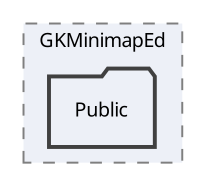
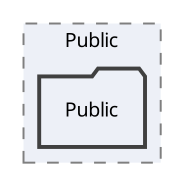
cluster "GKMinimapEd": label "GKMinimapEd" -> "Public"
